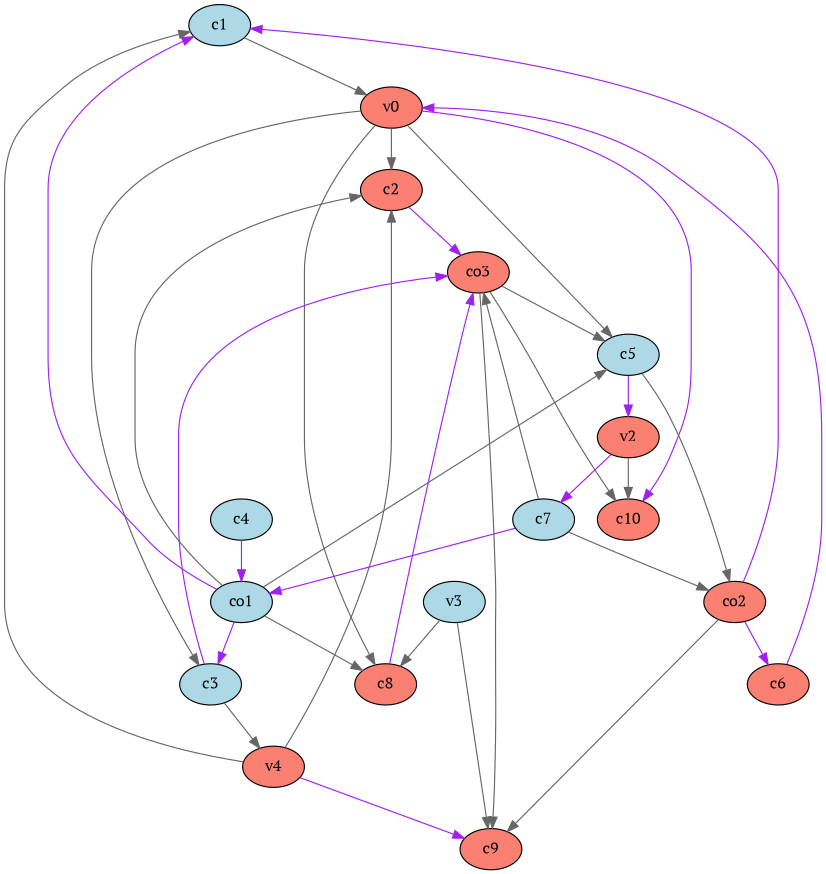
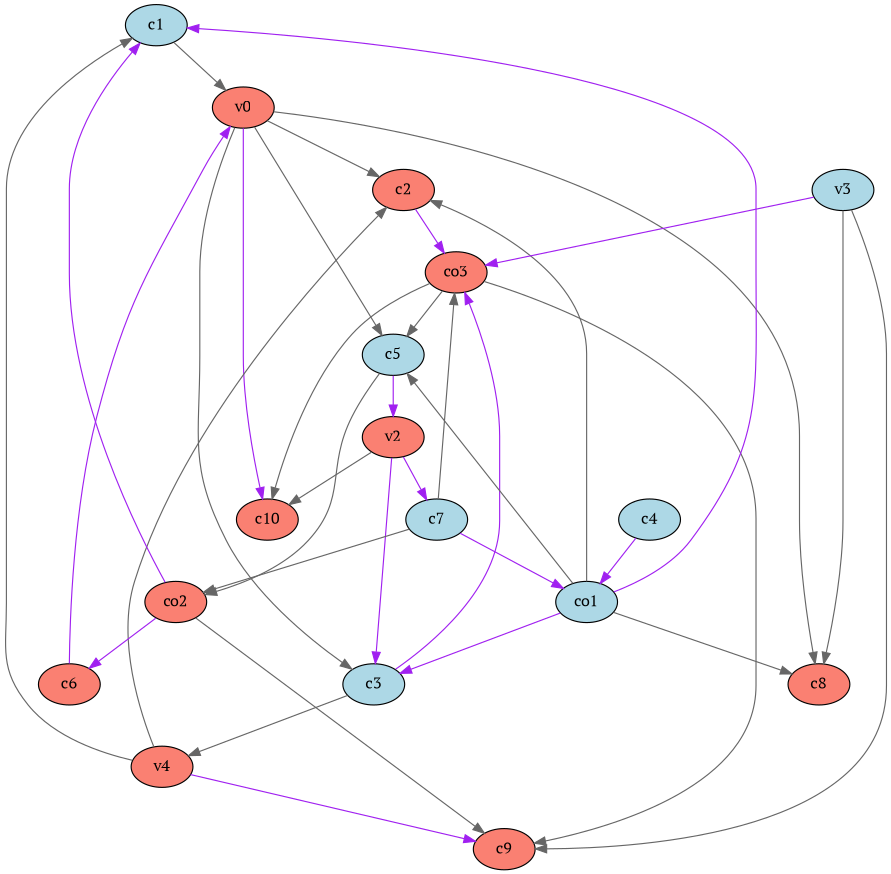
edge "c8" -> "co3": now "v3" -> "co3"
edge "v2" -> "c3": added
